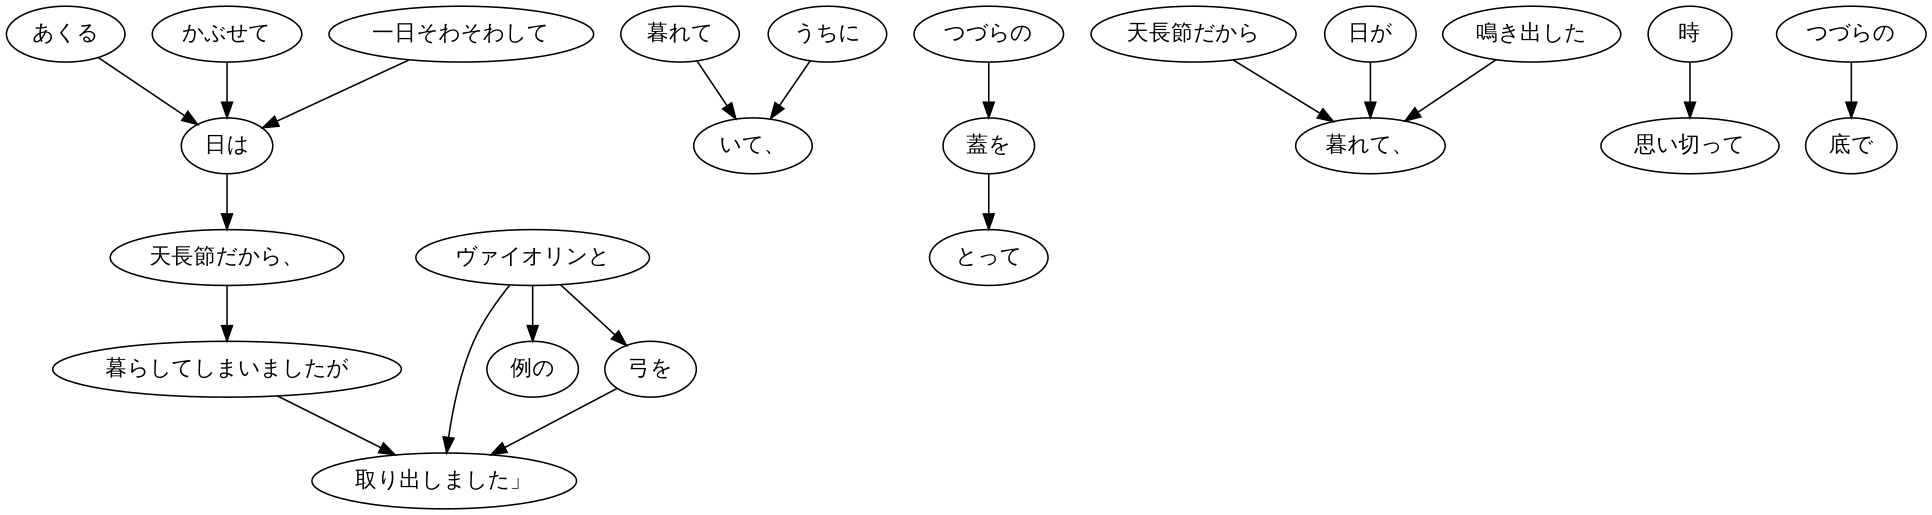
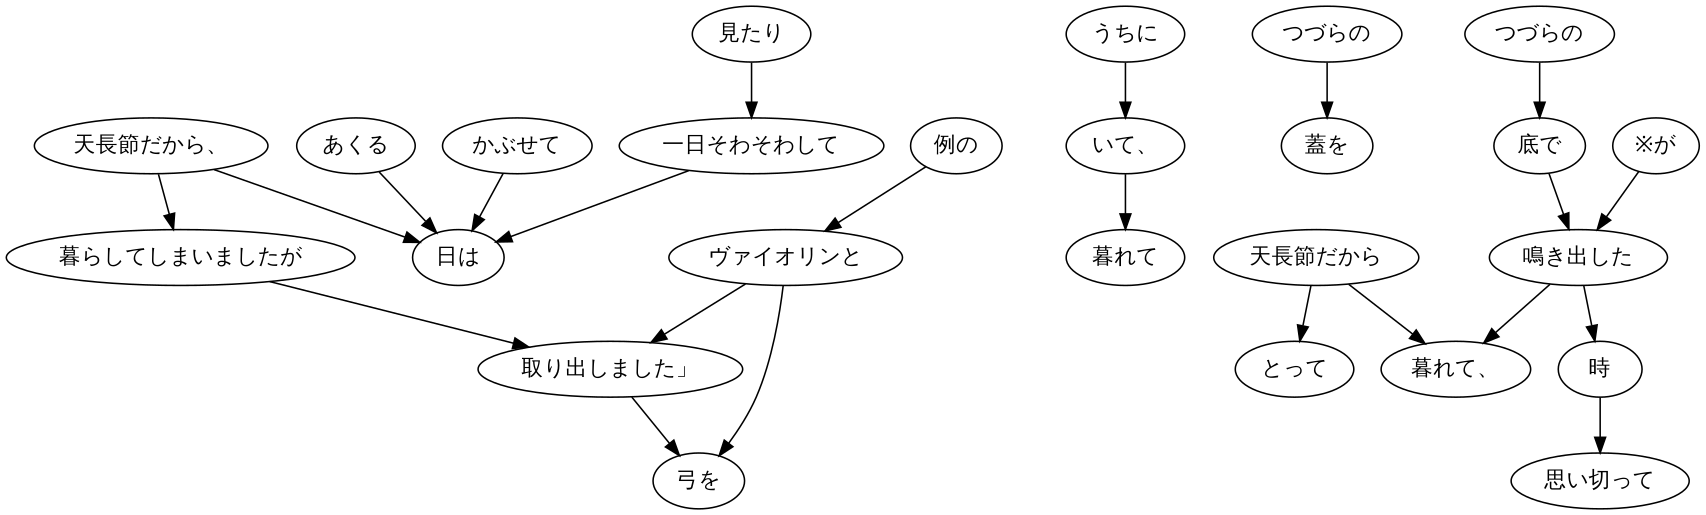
node "見たり": added
node "日が": removed
edge "暮れて" -> "いて、": reversed
node "※が": added
edge "日は" -> "天長節だから、": reversed
edge "蓋を" -> "とって": now "天長節だから" -> "とって"
edge "底で" -> "鳴き出した": added
edge "ヴァイオリンと" -> "例の": reversed
edge "鳴き出した" -> "時": added
edge "弓を" -> "取り出しました」": reversed
